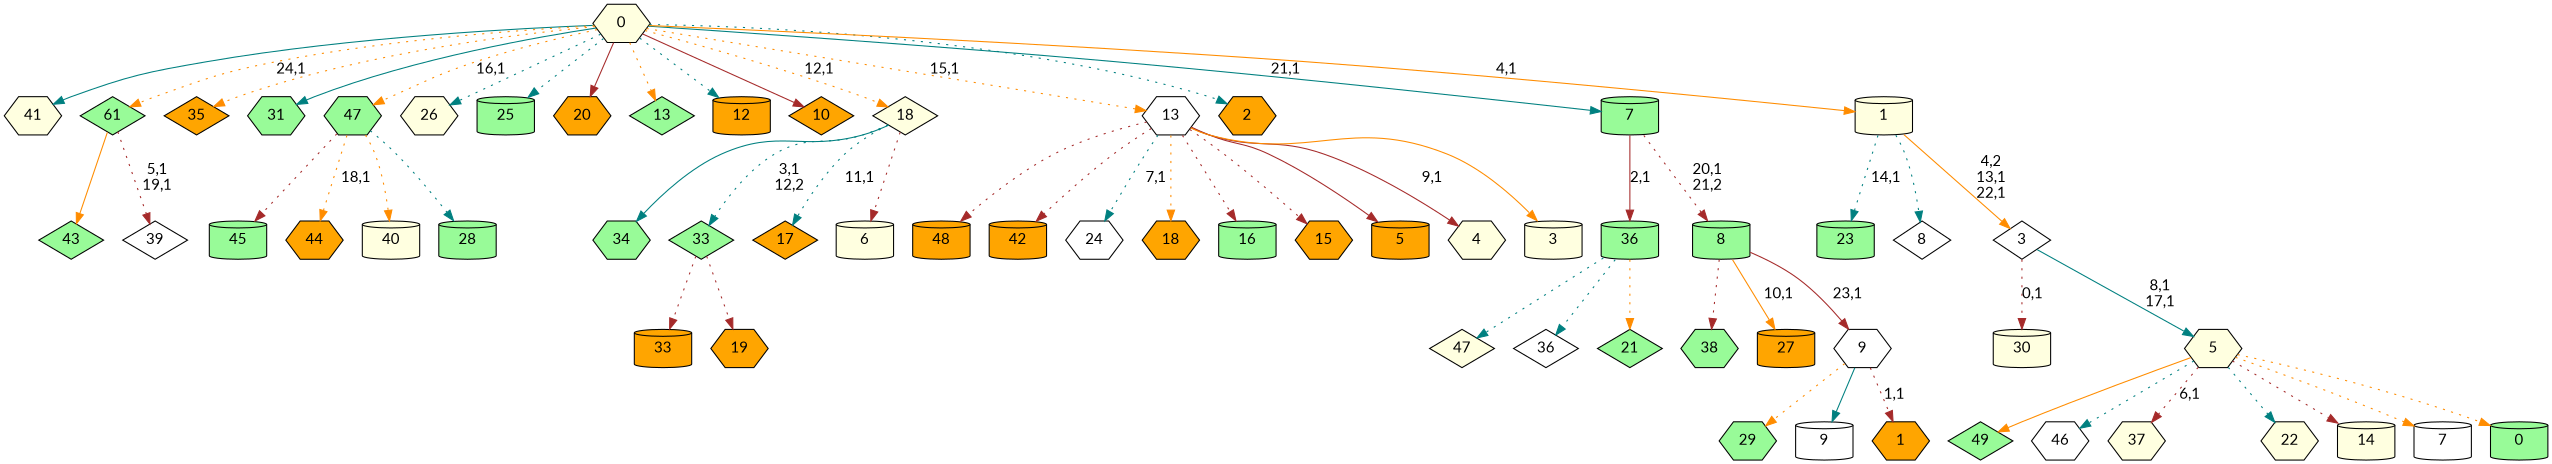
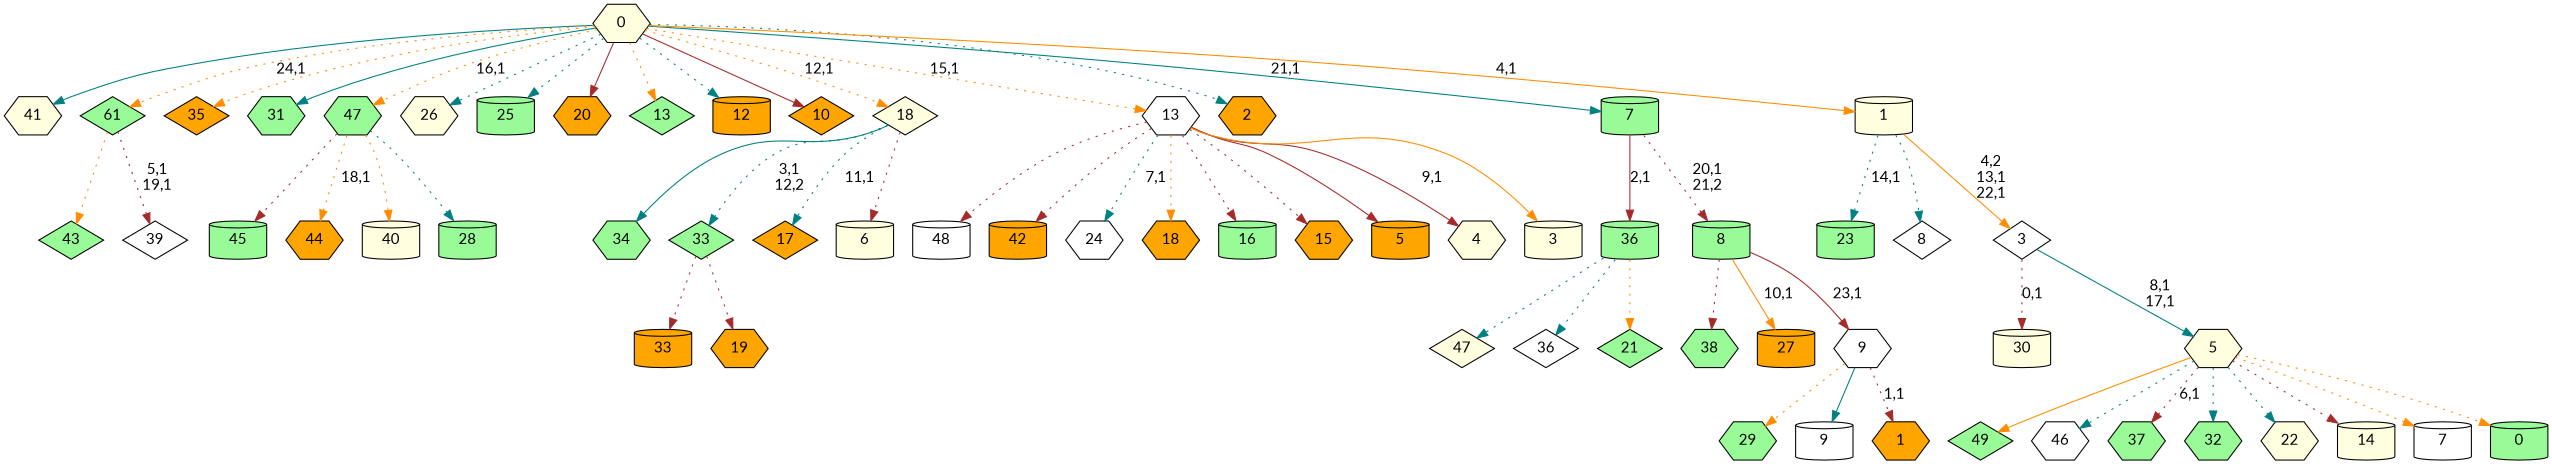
edge "61" -> "43": style solid -> dotted
node "48": fillcolor orange -> white
node "37": fillcolor lightyellow -> palegreen
node "32": added
